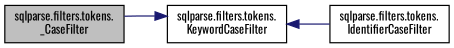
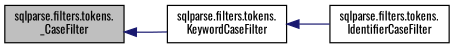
edge "sqlparse.filters.tokens. _CaseFilter" -> "sqlparse.filters.tokens. KeywordCaseFilter": reversed
